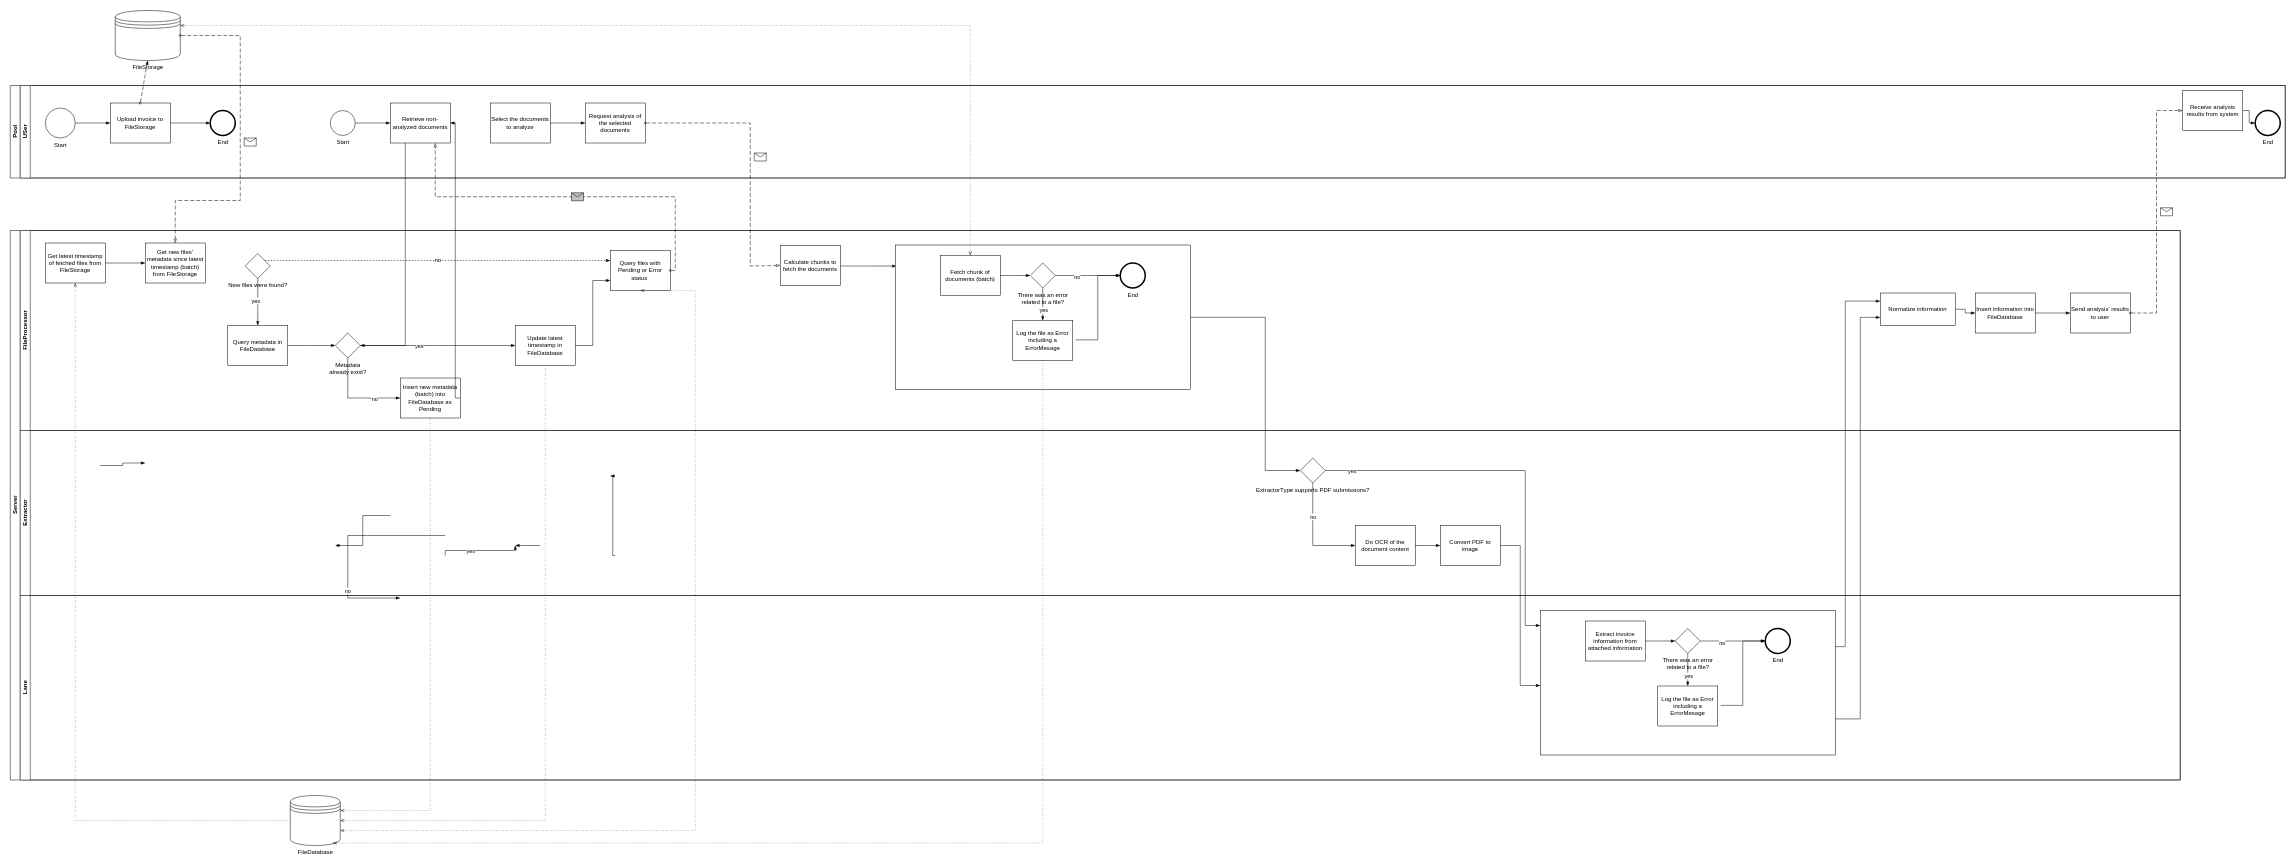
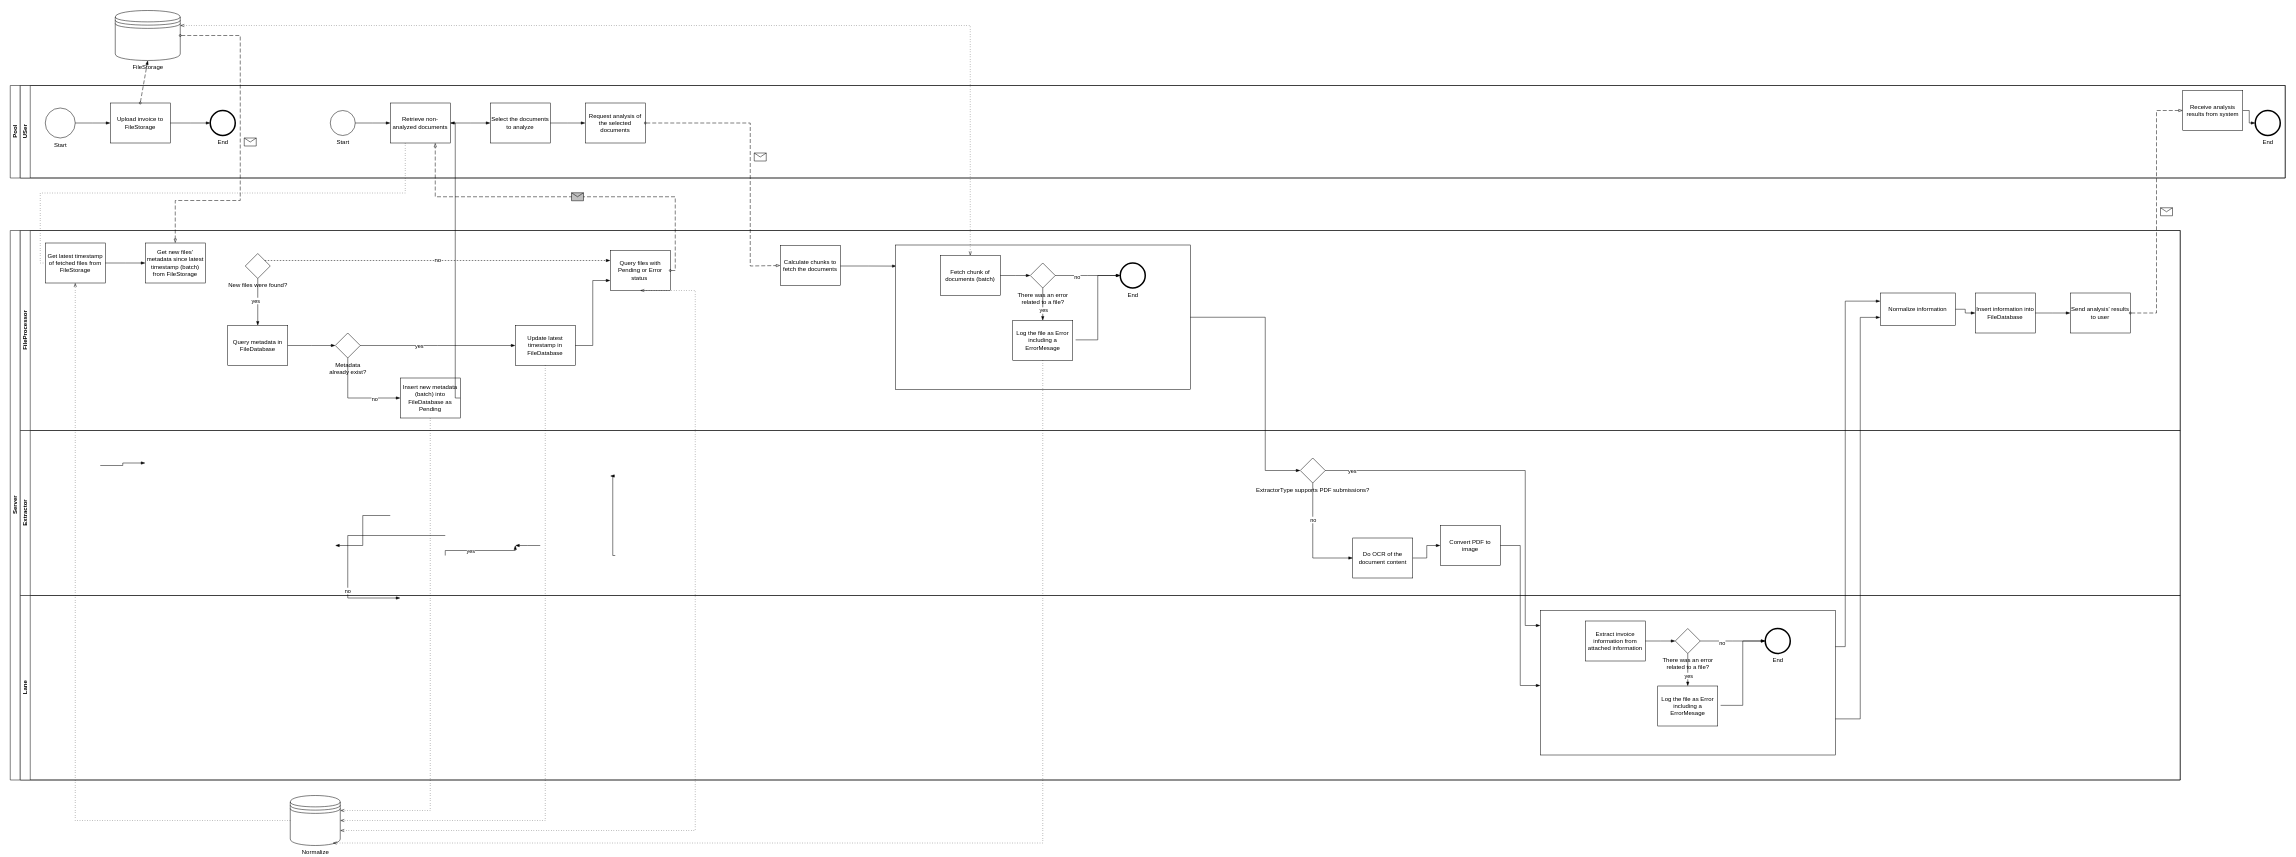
edge "Retrieve non-analyzed documents" -- "Get latest timestamp of fetched files from FileStorage": added
edge "Retrieve non-analyzed documents" -> "Metadata already exist?": now "Retrieve non-analyzed documents" -> "Select the documents to analyze"
node "Do OCR of the document content": moved (1385, 545) -> (1383, 558)
node "FileDatabase": label "FileDatabase" -> "Normalize"
